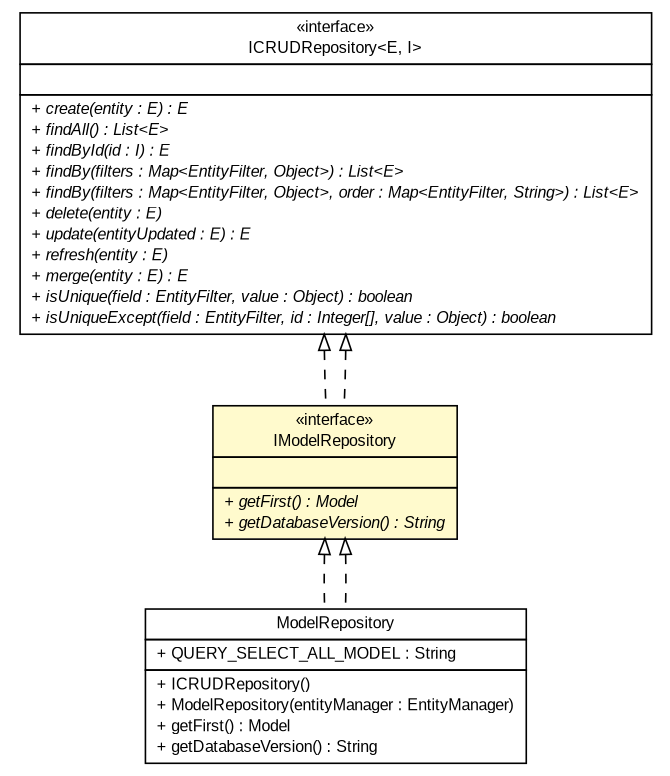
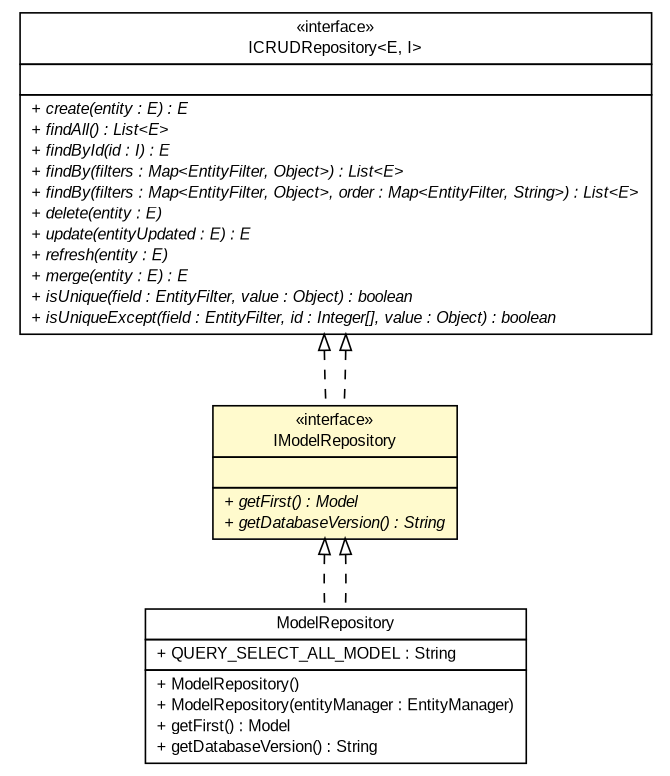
node "ModelRepository": text "+ ICRUDRepository()" -> "+ ModelRepository()"
